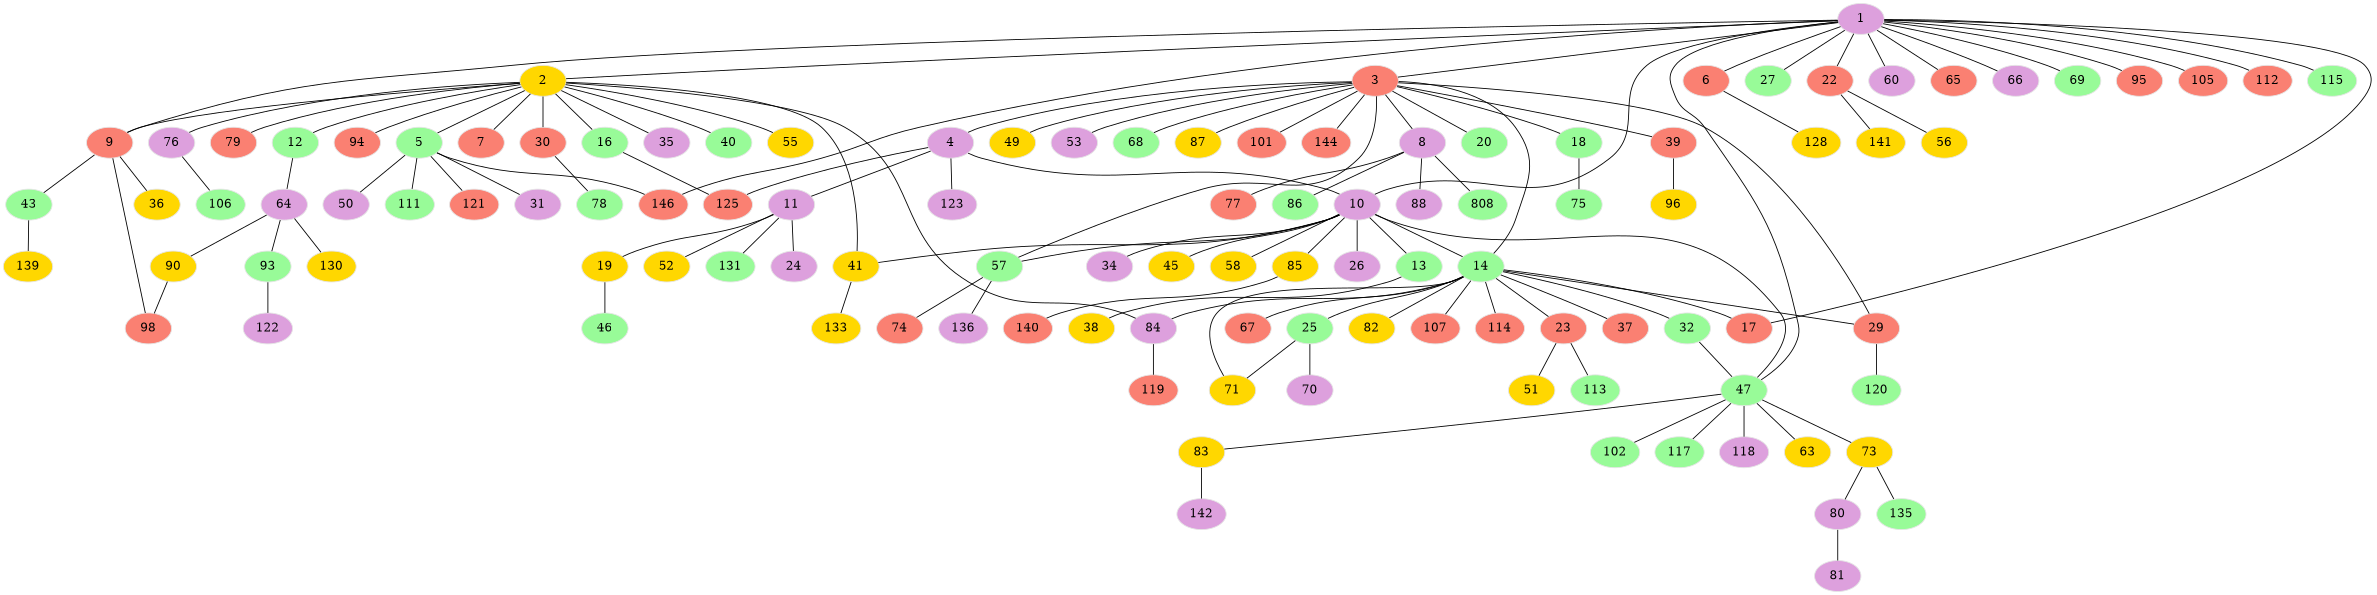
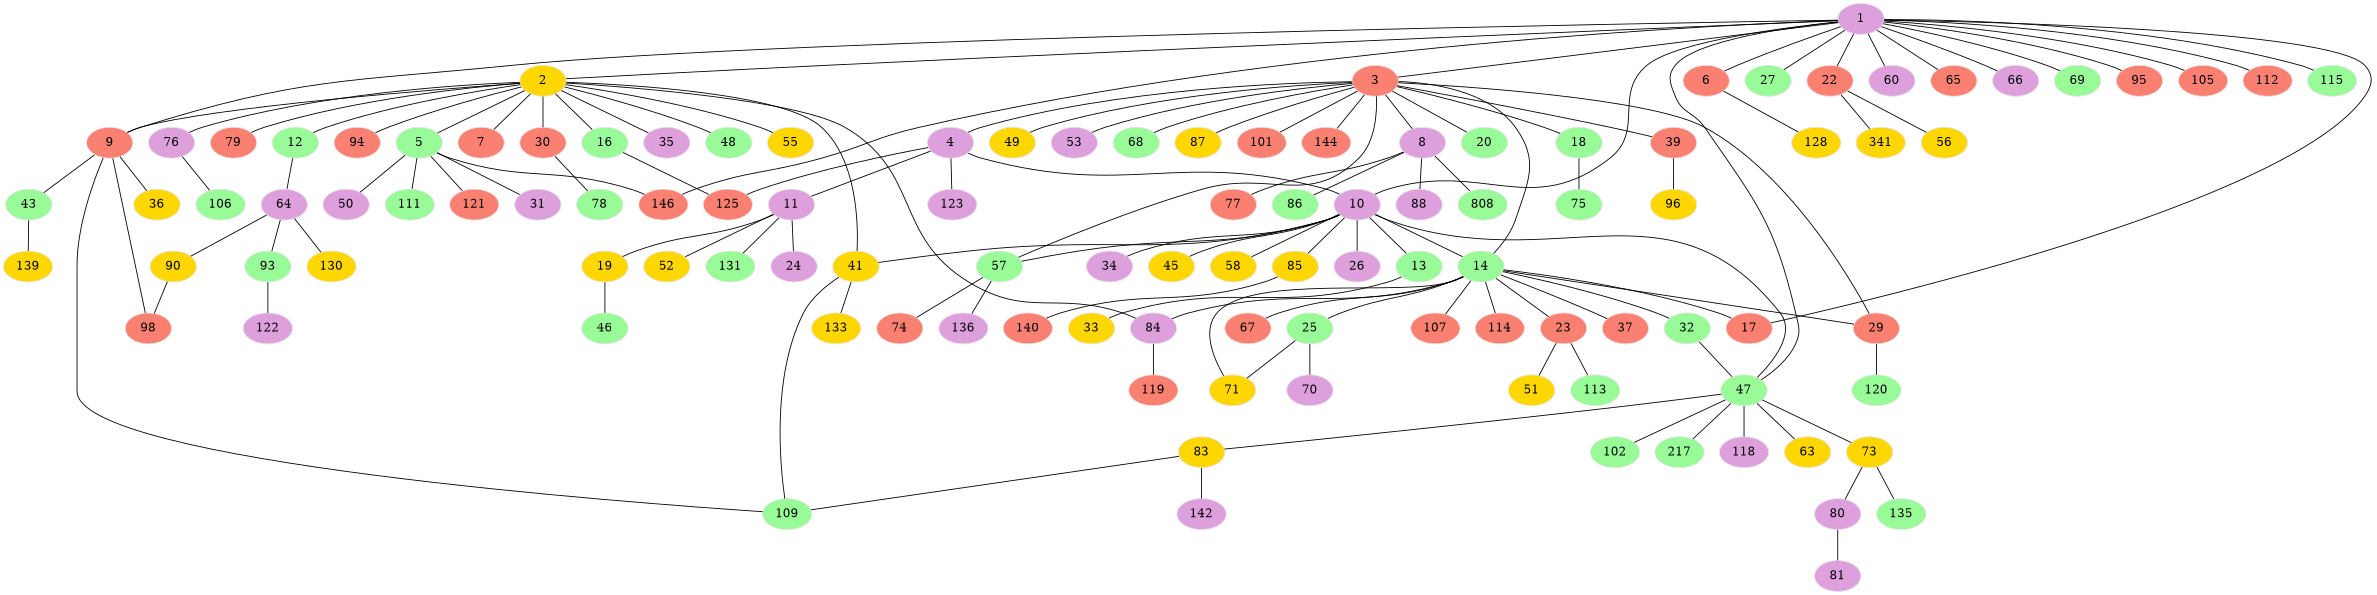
node "40": label "40" -> "48"
node "141": label "141" -> "341"
node "38": label "38" -> "33"
node "82": removed
node "117": label "117" -> "217"
node "109": added
